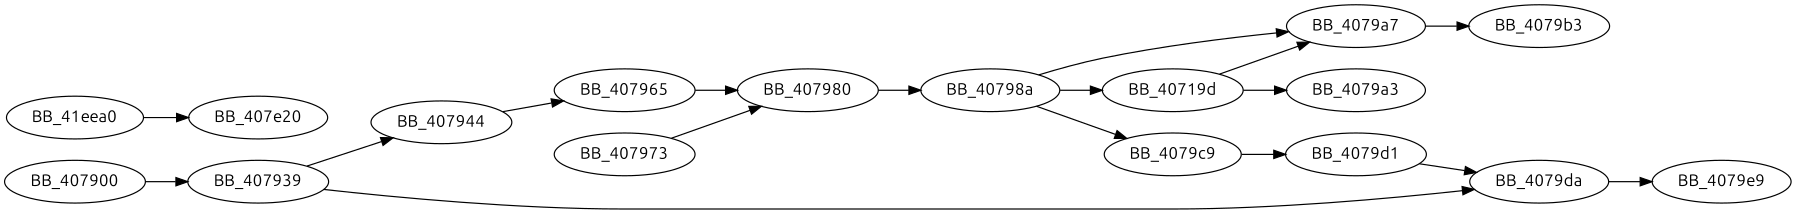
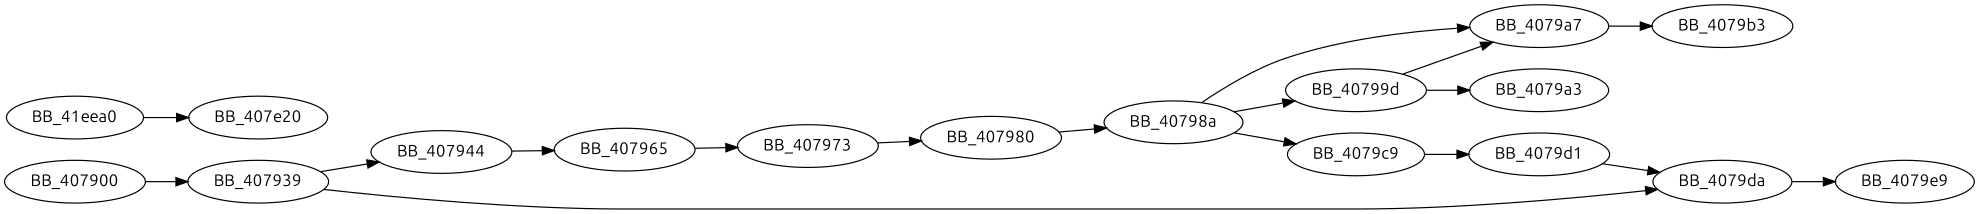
edge "BB_407965" -> "BB_407980": now "BB_407965" -> "BB_407973"
node "BB_40719d": label "BB_40719d" -> "BB_40799d"
